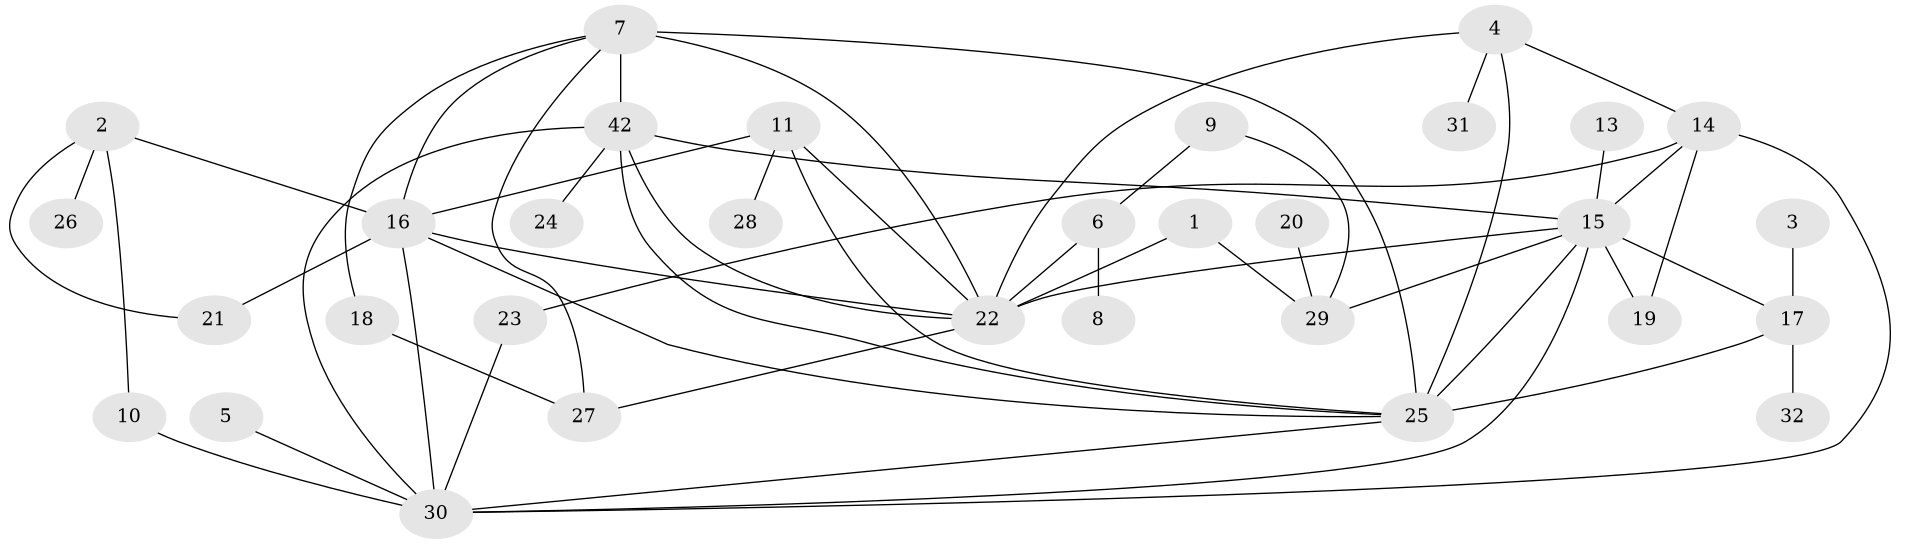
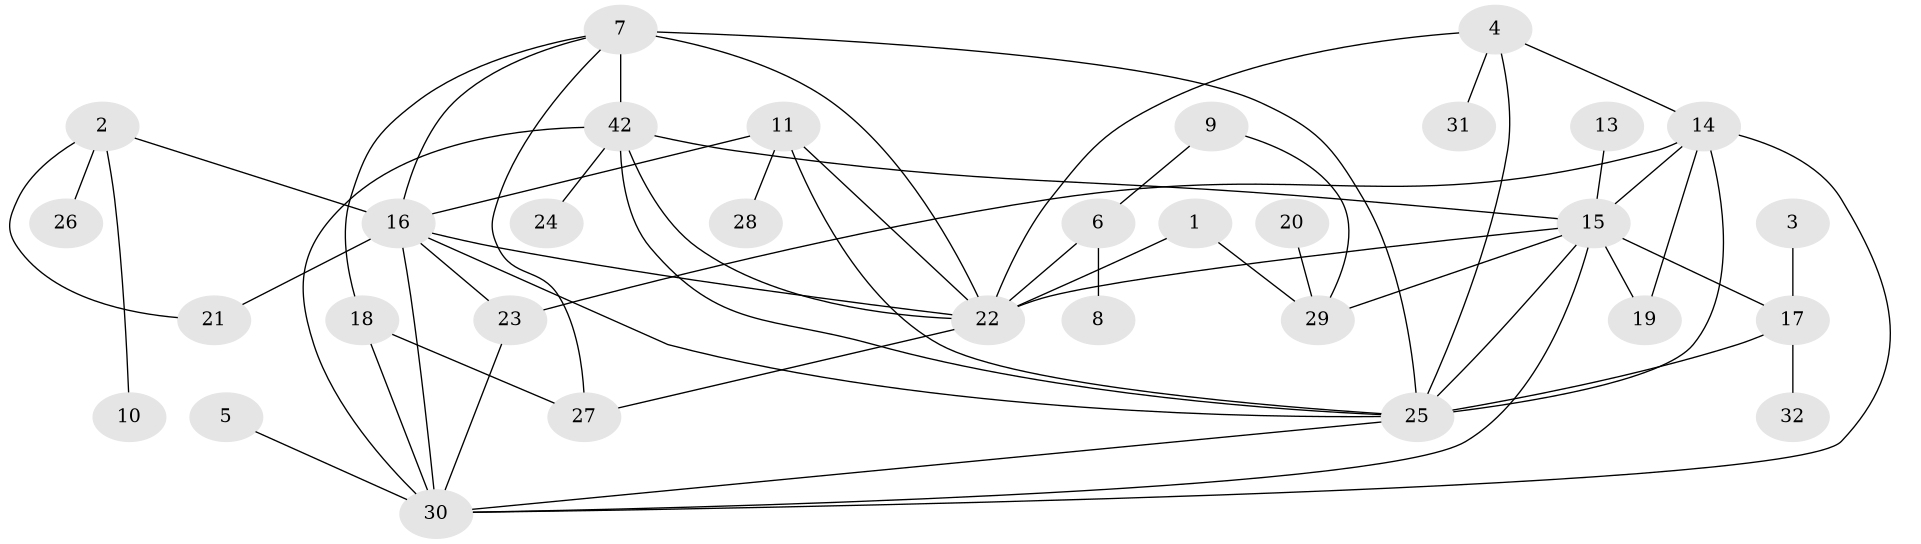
edge "16" -- "23": added
edge "14" -- "25": added
edge "10" -- "30": now "18" -- "30"
